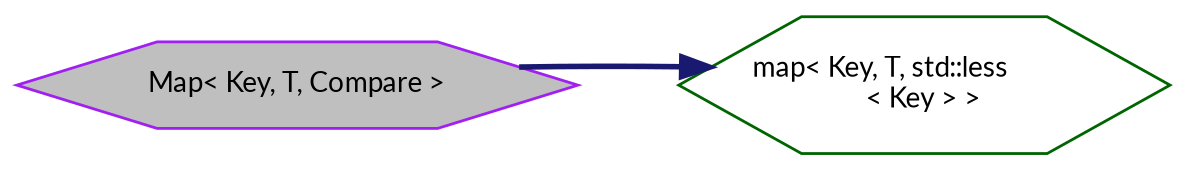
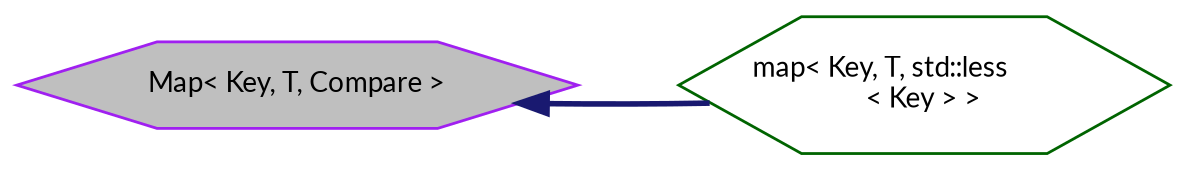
edge "Map< Key, T, Compare >" -> "map< Key, T, std::less < Key > >": reversed
